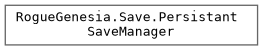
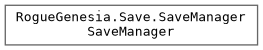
node "RogueGenesia.Save.Persistant SaveManager": label "RogueGenesia.Save.Persistant SaveManager" -> "RogueGenesia.Save.SaveManager SaveManager"
